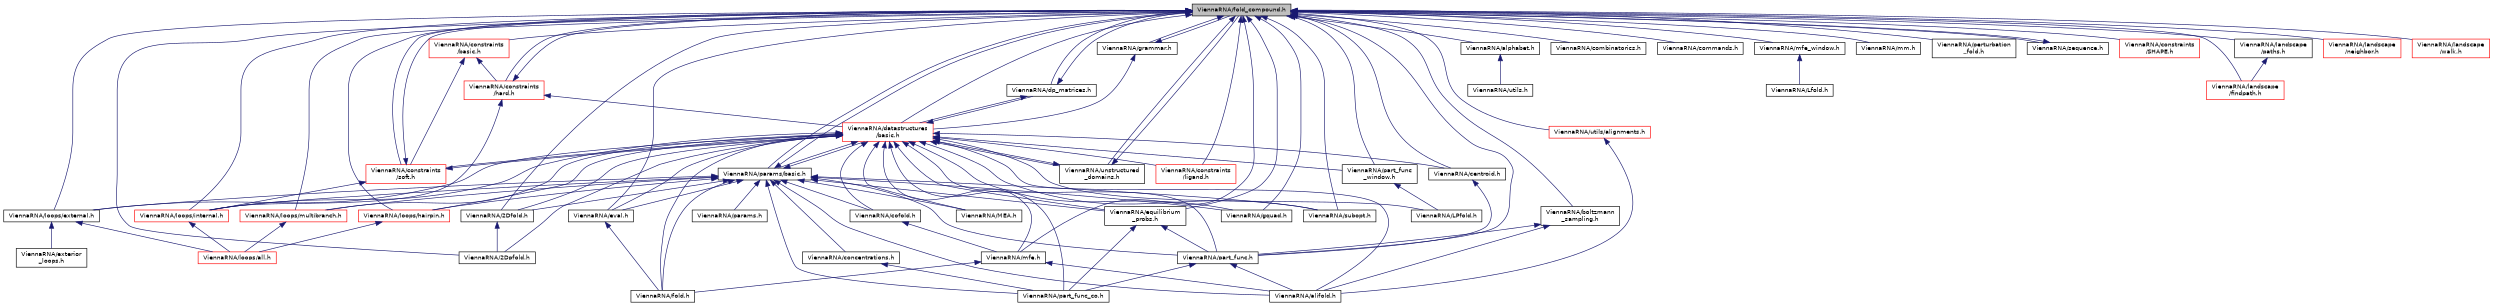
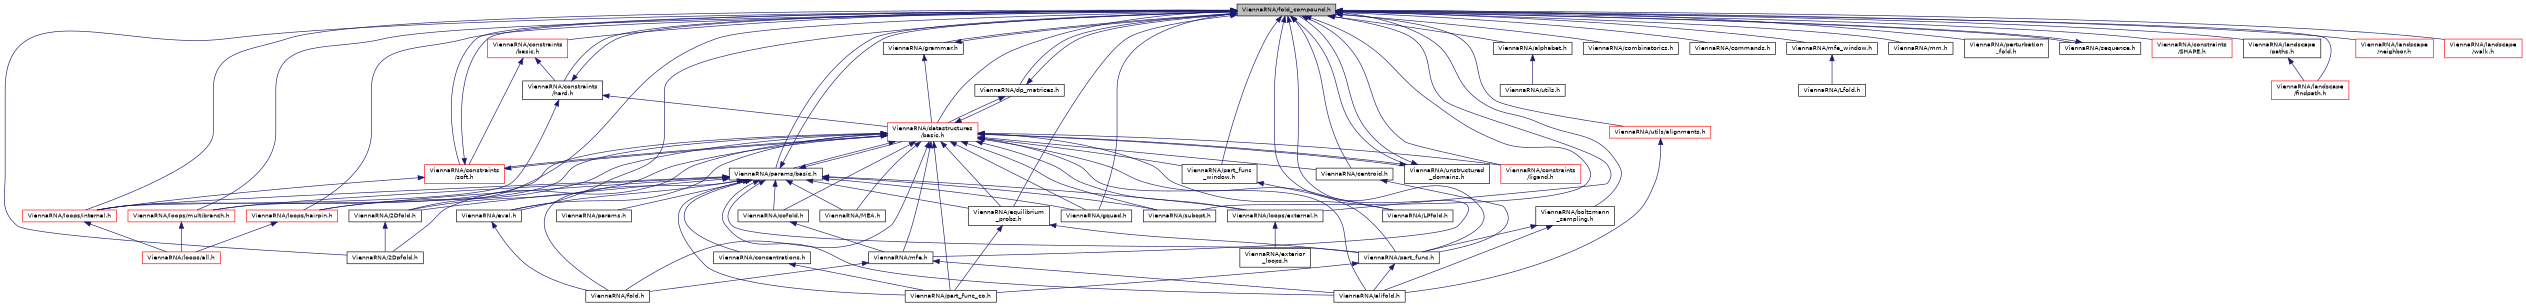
node "ViennaRNA/constraints /hard.h": color red -> black
edge "ViennaRNA/loops/all.h" -> "ViennaRNA/loops/external.h": removed
